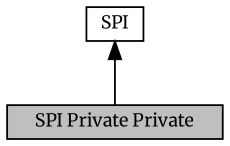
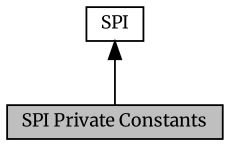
node "SPI Private Private": label "SPI Private Private" -> "SPI Private Constants"
